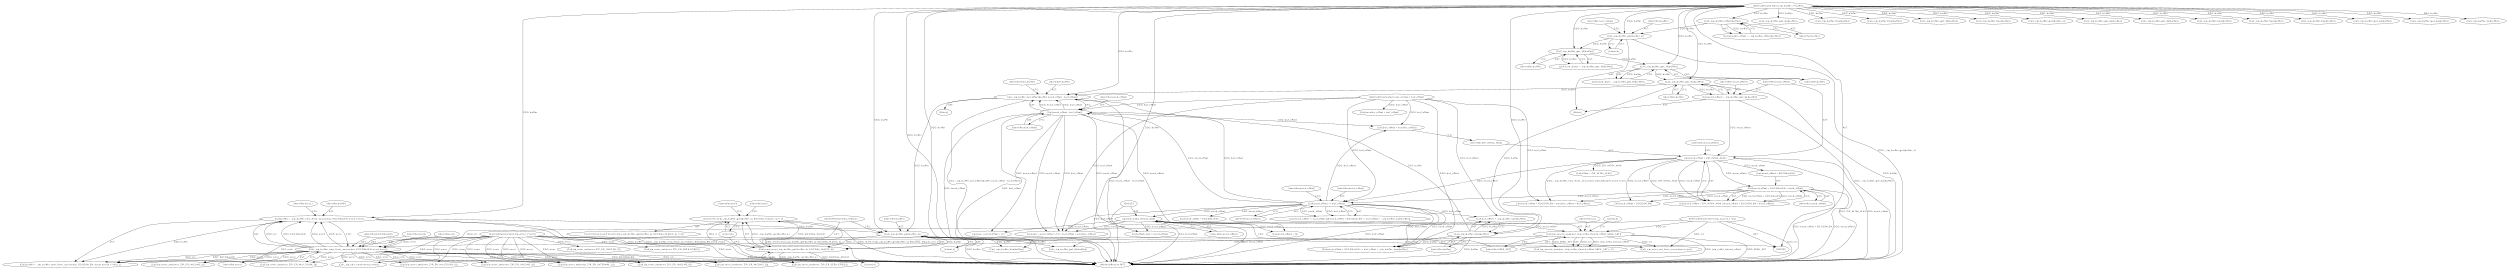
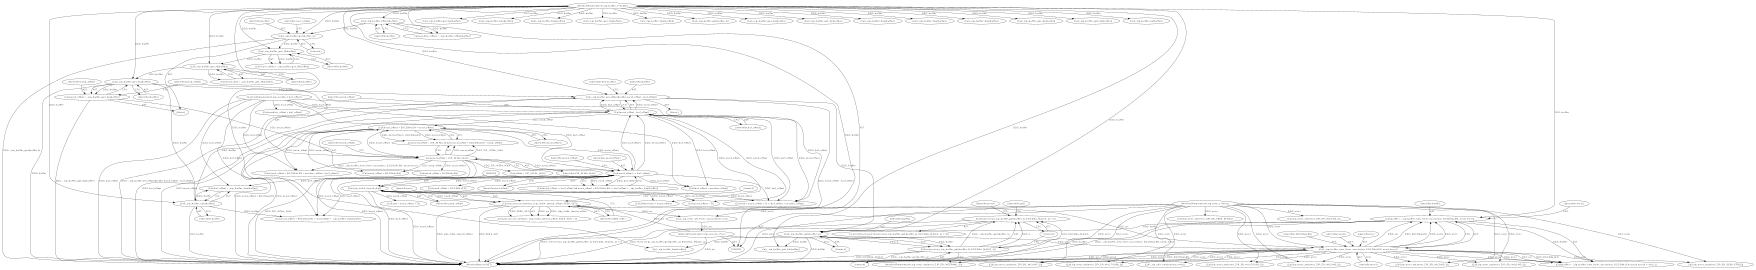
edge "(Call,buf_offset + eocdloc_offset)" -> "(Identifier,ZIP_INT64_MAX)": now "(Call,eocd_offset > ZIP_INT64_MAX)" -> "(Identifier,ZIP_INT64_MAX)"
edge "(Call,eocd_offset - buf_offset)" -> "(Call,size + eocd_offset + 12)": now "(Call,eocd_offset - buf_offset)" -> "(Call,eocd_offset + EOCD64LEN < eocd_offset)"
node "(Identifier,EOCD64_MAGIC)": removed
edge "1000203" -> "(MethodReturn,RET)": now "(MethodParameterIn,zip_uint64_t buf_offset)" -> "(MethodReturn,RET)"
edge "(MethodParameterIn,zip_source_t *src)" -> "(Call,_zip_error_set_from_source(error, src))": reversed
node "(Call,zip_error_set(error, ZIP_ER_INTERNAL, 0))": label "(Call,zip_error_set(error, ZIP_ER_INTERNAL, 0))" -> "(MethodParameterIn,zip_error_set(error, ZIP_ER_INTERNAL, 0))"
